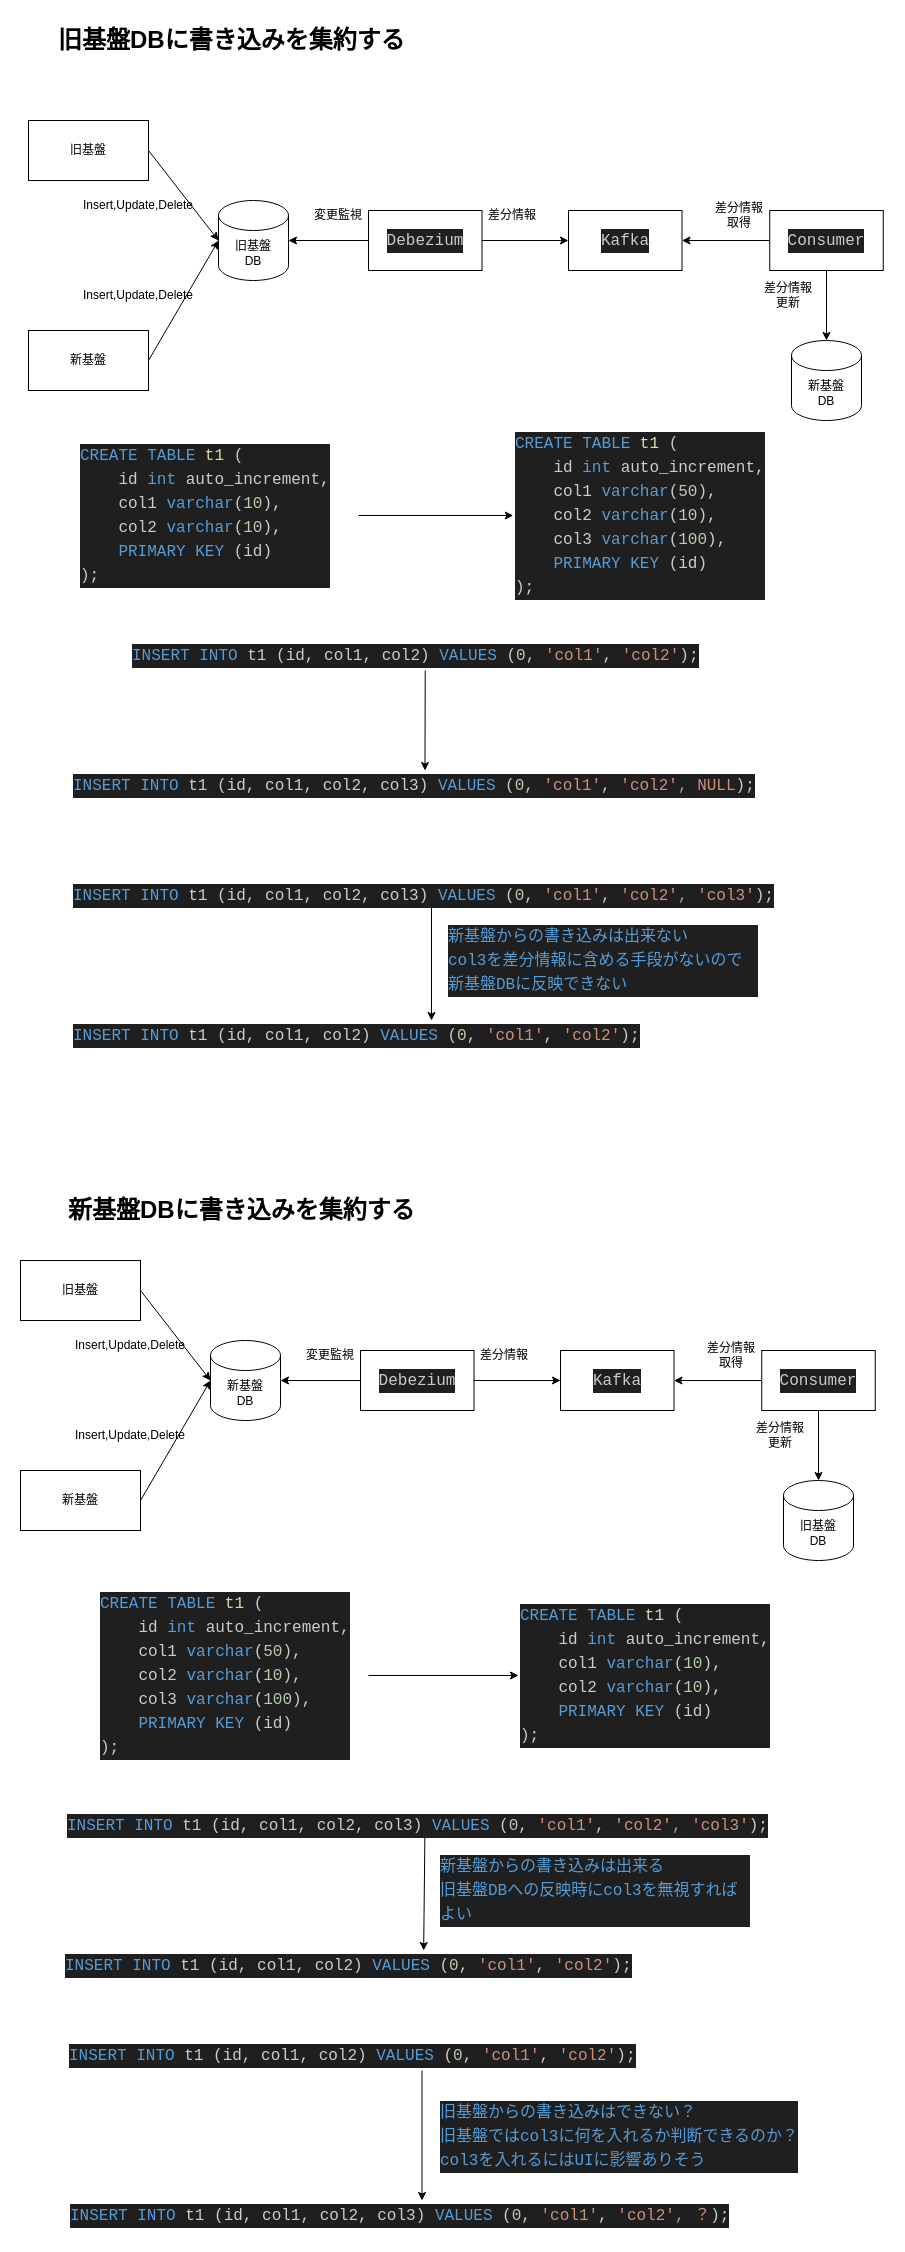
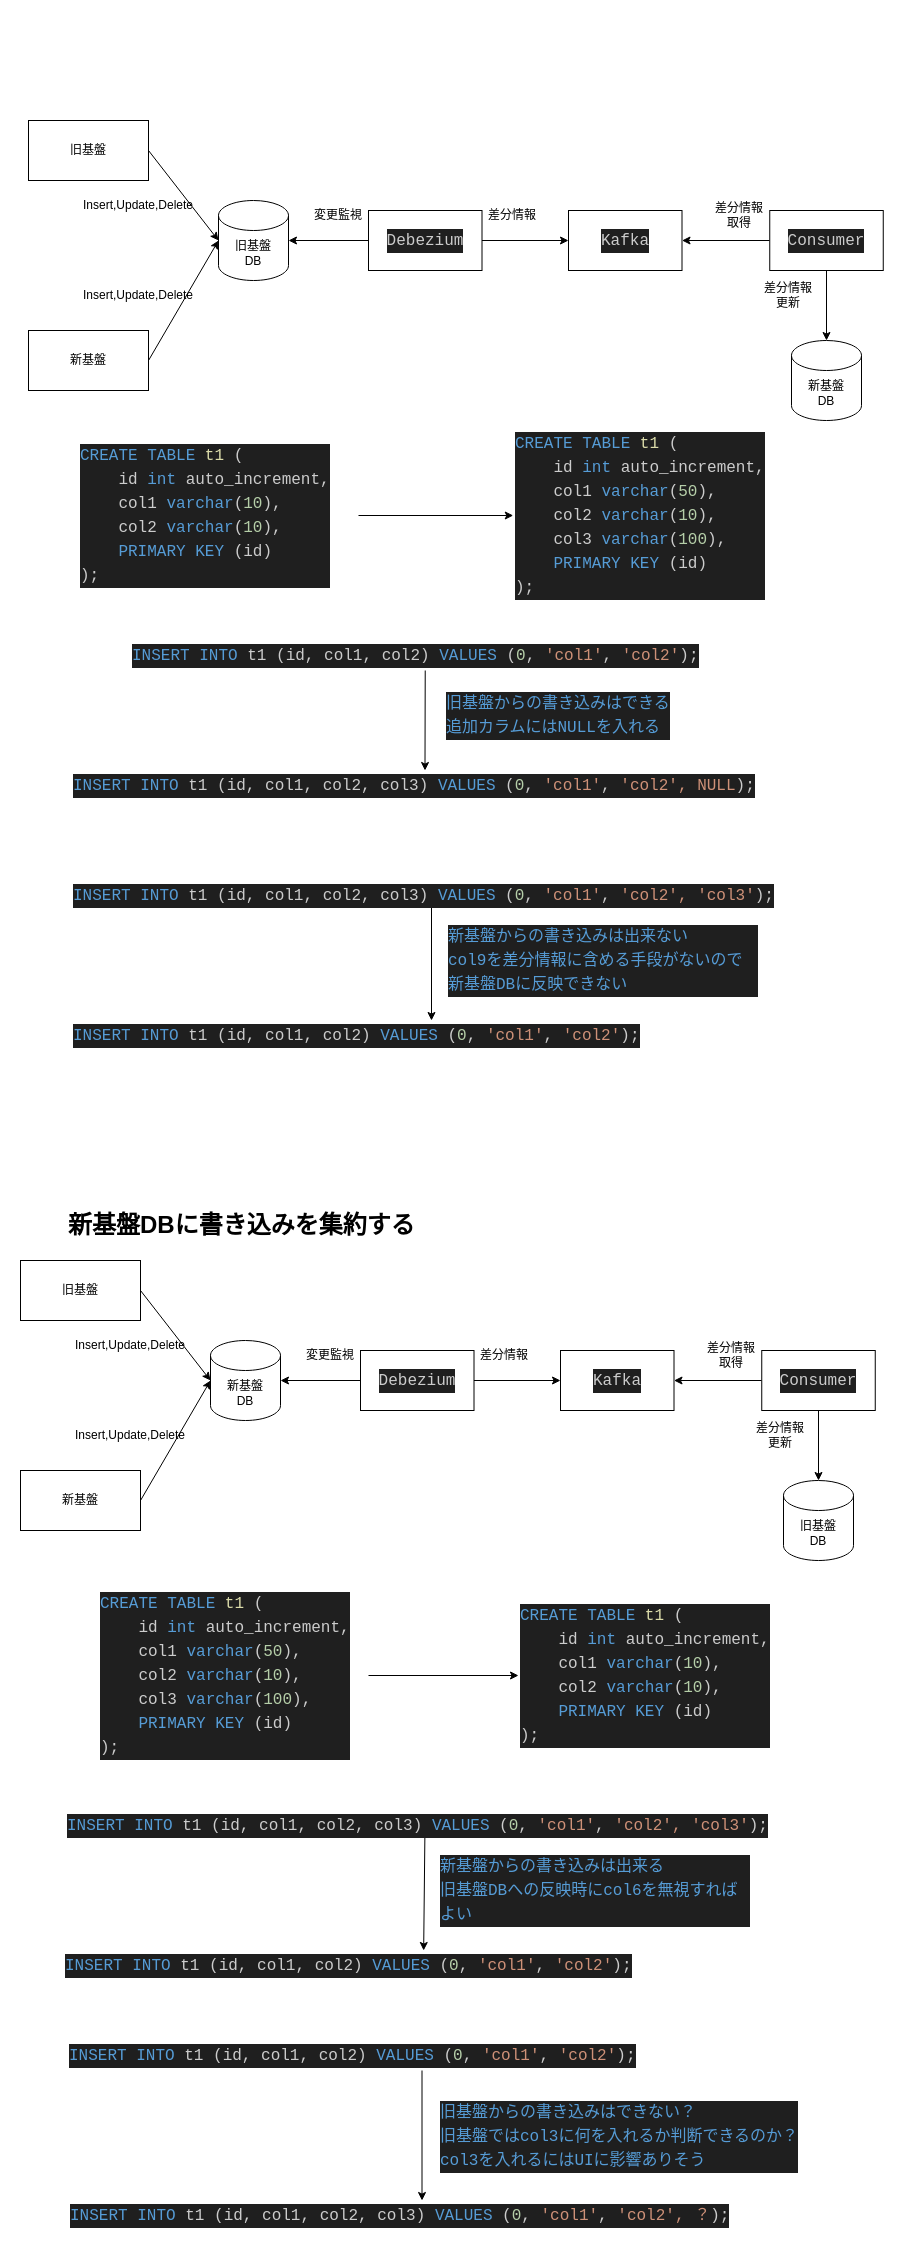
node "旧基盤DBに書き込みを集約する": removed
node "旧基盤からの書き込みはできる 追加カラムにはNULLを入れる": added
node "新基盤からの書き込みは出来ない col3を差分情報に含める手段がないので新基盤DBに反映できない": label "新基盤からの書き込みは出来ない col3を差分情報に含める手段がないので新基盤DBに反映できない" -> "新基盤からの書き込みは出来ない col9を差分情報に含める手段がないので新基盤DBに反映できない"
node "新基盤DBに書き込みを集約する": moved (254, 1211) -> (254, 1226)
node "新基盤からの書き込みは出来る 旧基盤DBへの反映時にcol3を無視すればよい": label "新基盤からの書き込みは出来る 旧基盤DBへの反映時にcol3を無視すればよい" -> "新基盤からの書き込みは出来る 旧基盤DBへの反映時にcol6を無視すればよい"
